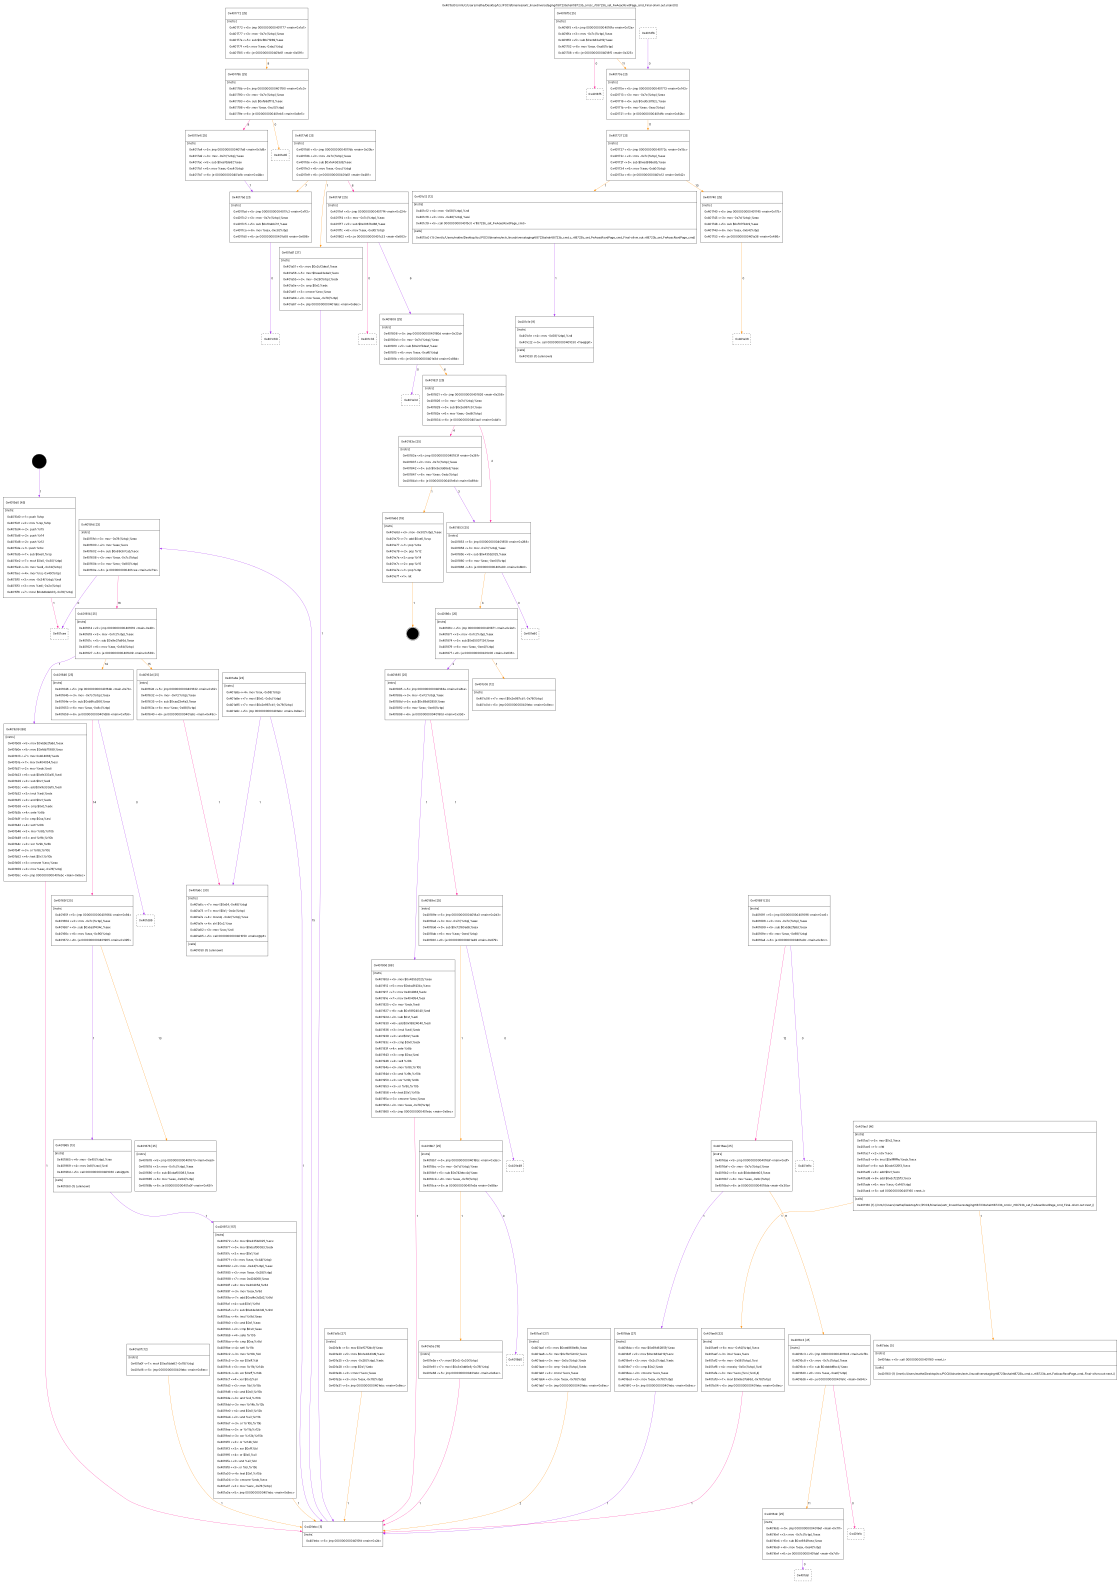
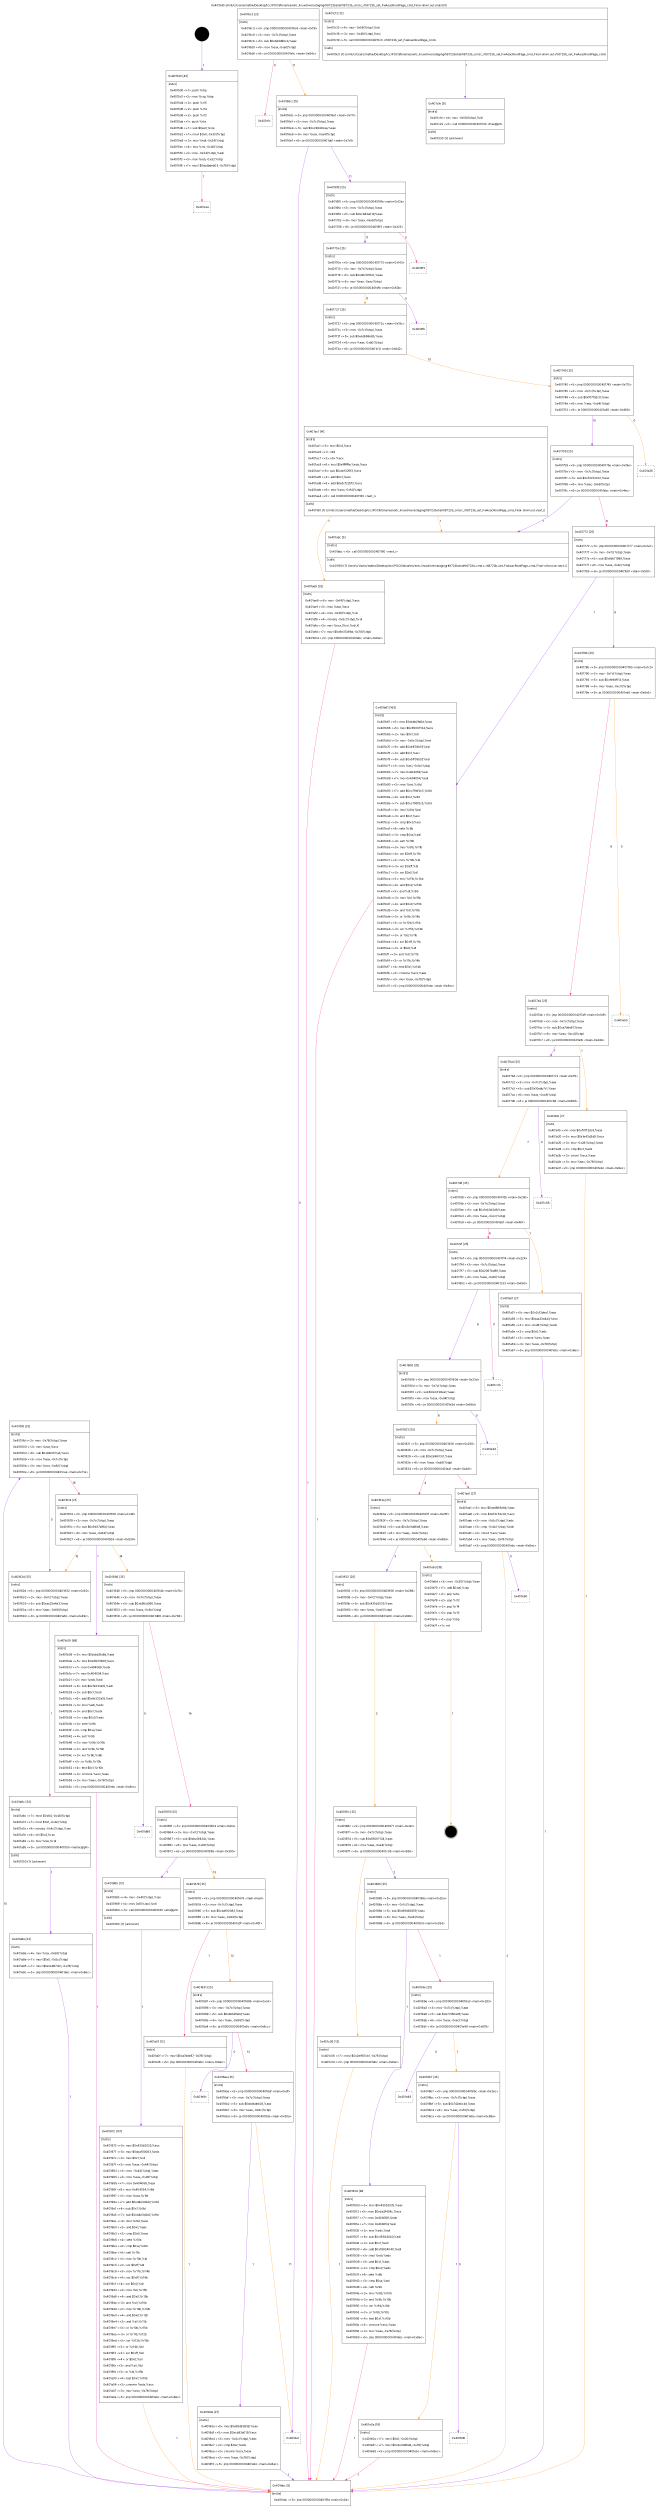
edge "0x401dfb" -> "0x40170e [25]": reversed
edge "0x401772 [25]" -> "0x40178b [25]": color darkorange -> purple
edge "0x4016f5 [25]" -> "0x40170e [25]": color darkorange -> purple
edge "0x4016dc [25]" -> "0x4016f5 [25]": added, label "11"
edge "0x401727 [25]" -> "0x401c12 [12]": removed, label "1"
edge "0x4017d6 [25]" -> "0x4017bd [25]": reversed
node "0x401759 [25]": added
edge "0x401821 [25]" -> "0x401853 [25]": now "0x401821 [25]" -> "0x401aa1 [27]"
edge "0x401853 [25]" -> "0x401e80": now "0x401aa1 [27]" -> "0x401e80"
edge "0x4015fd [23]" -> "0x401cee": now "0x4015fd [23]" -> "0x40162d [25]"
edge "0x401a8a [23]" -> "0x401a6c [30]": reversed
node "0x401b61 [165]": added
edge "0x4017a4 [25]" -> "0x401a1b [27]": added, label "1"
edge "0x4016aa [25]" -> "0x4016c3 [25]": now "0x4016aa [25]" -> "0x401da1"
edge "0x401678 [25]" -> "0x401691 [25]": added, label "12"
edge "0x401678 [25]" -> "0x401a0f [12]": added, label "1"
edge "0x401c06 [12]" -> "0x401ebc [5]": added, label "1"
